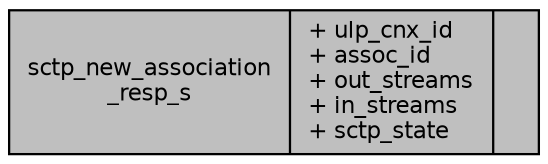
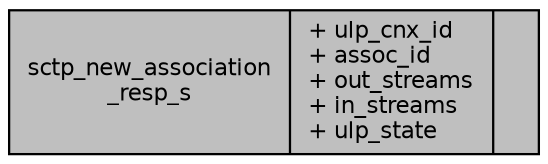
node "sctp_new_association": text "+ sctp_state" -> "+ ulp_state"
